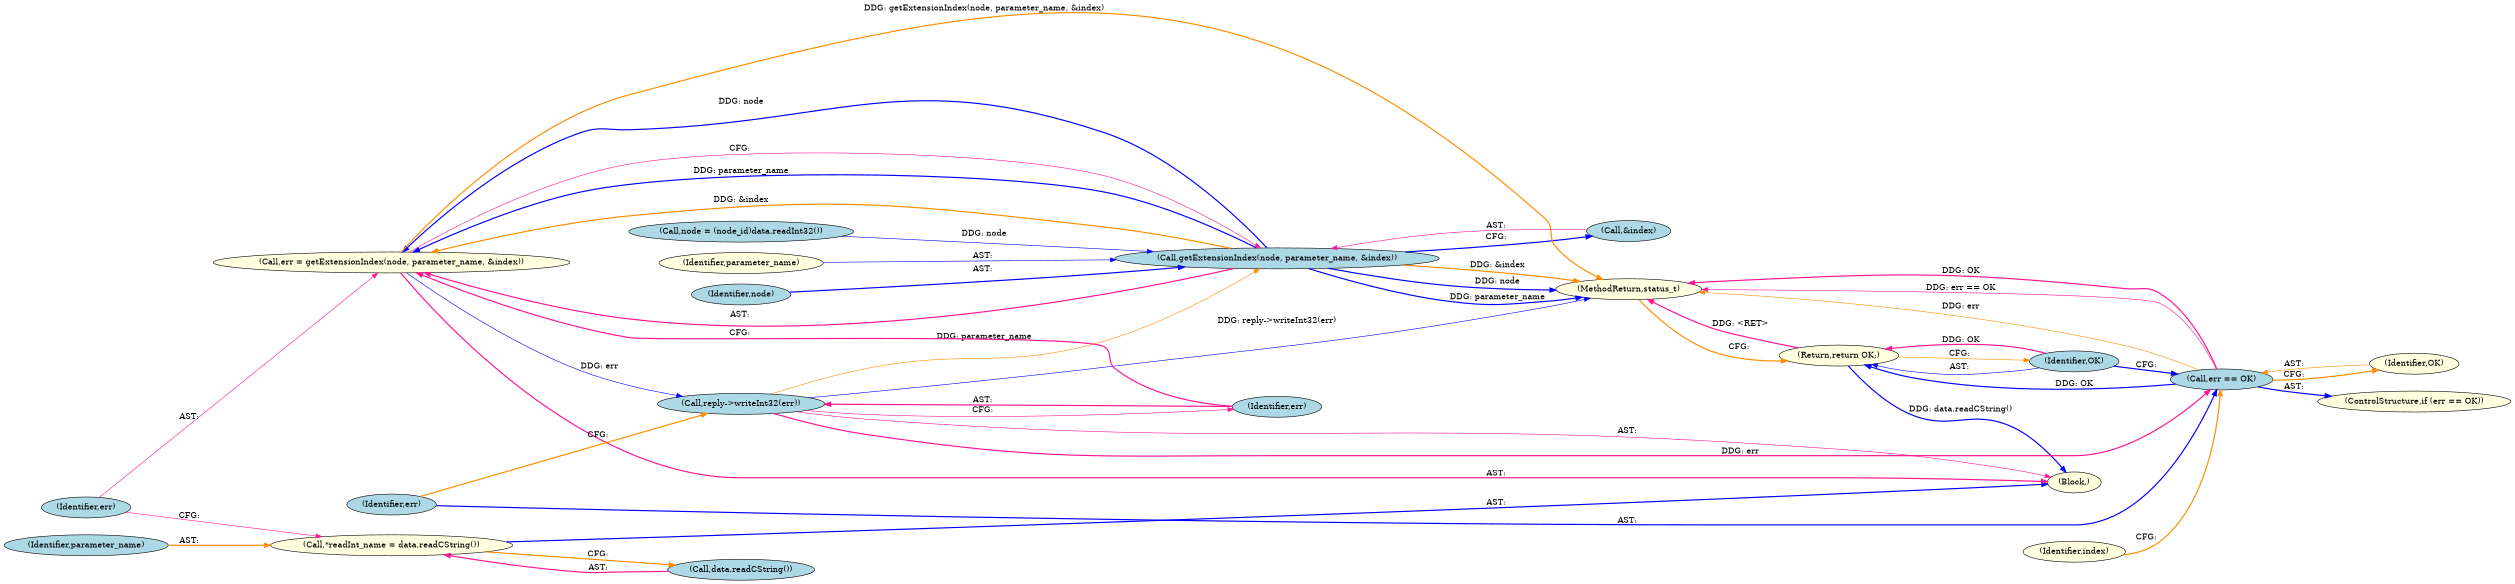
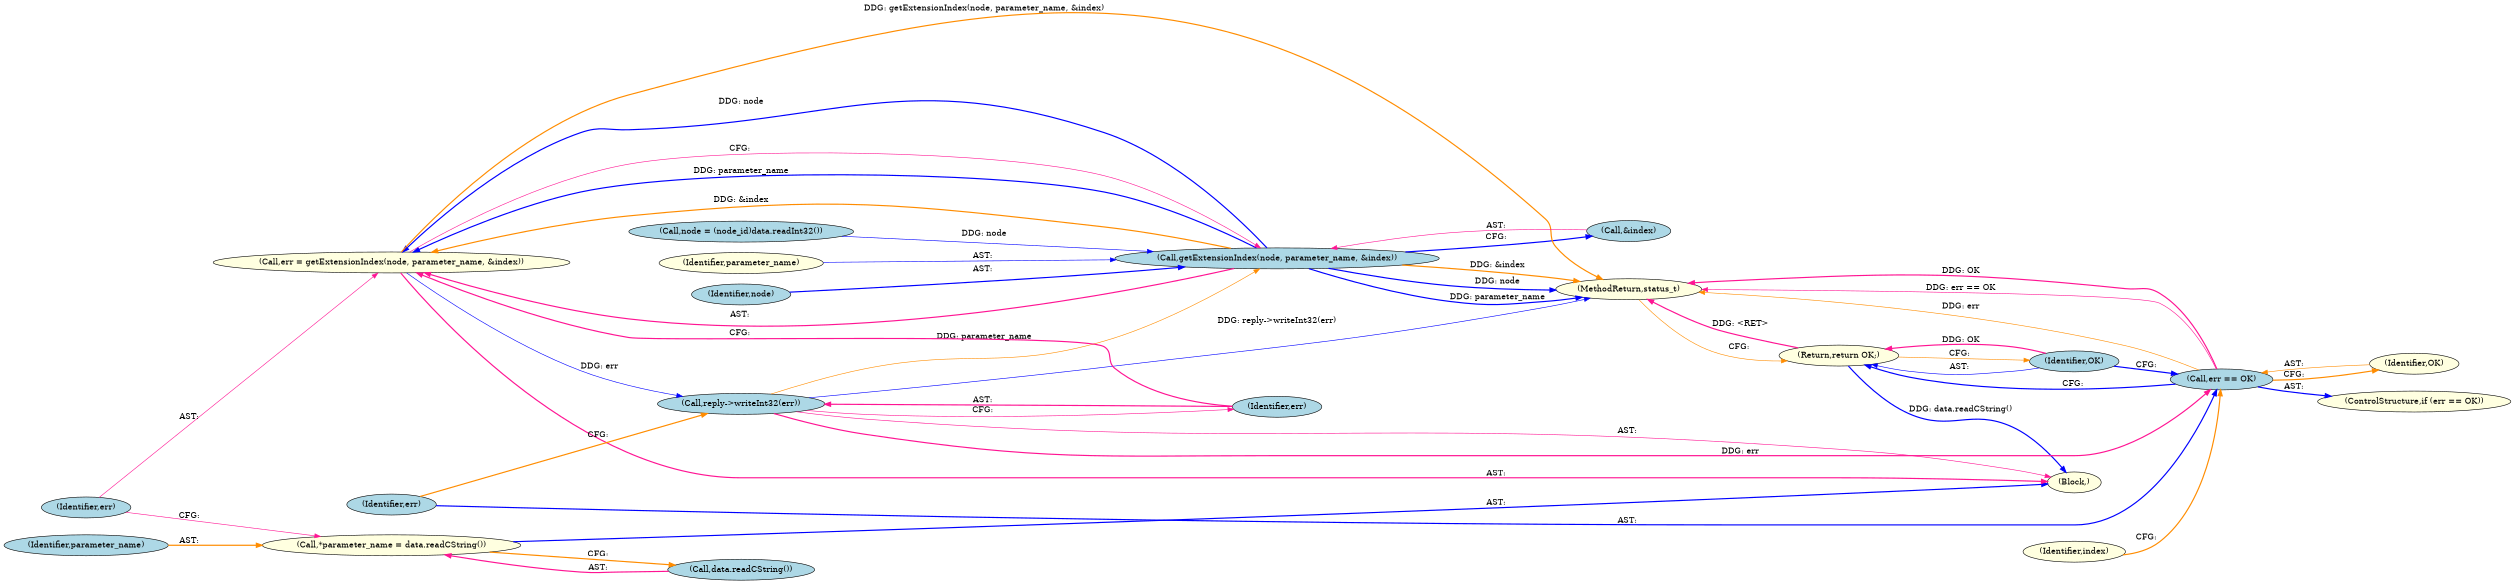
edge "(MethodReturn,status_t)" -> "(Return,return OK;)": style bold -> solid
edge "(Call,err == OK)" -> "(Return,return OK;)": label "DDG: OK" -> "CFG: "
node "(Call,*readInt_name = data.readCString())": label "(Call,*readInt_name = data.readCString())" -> "(Call,*parameter_name = data.readCString())"
